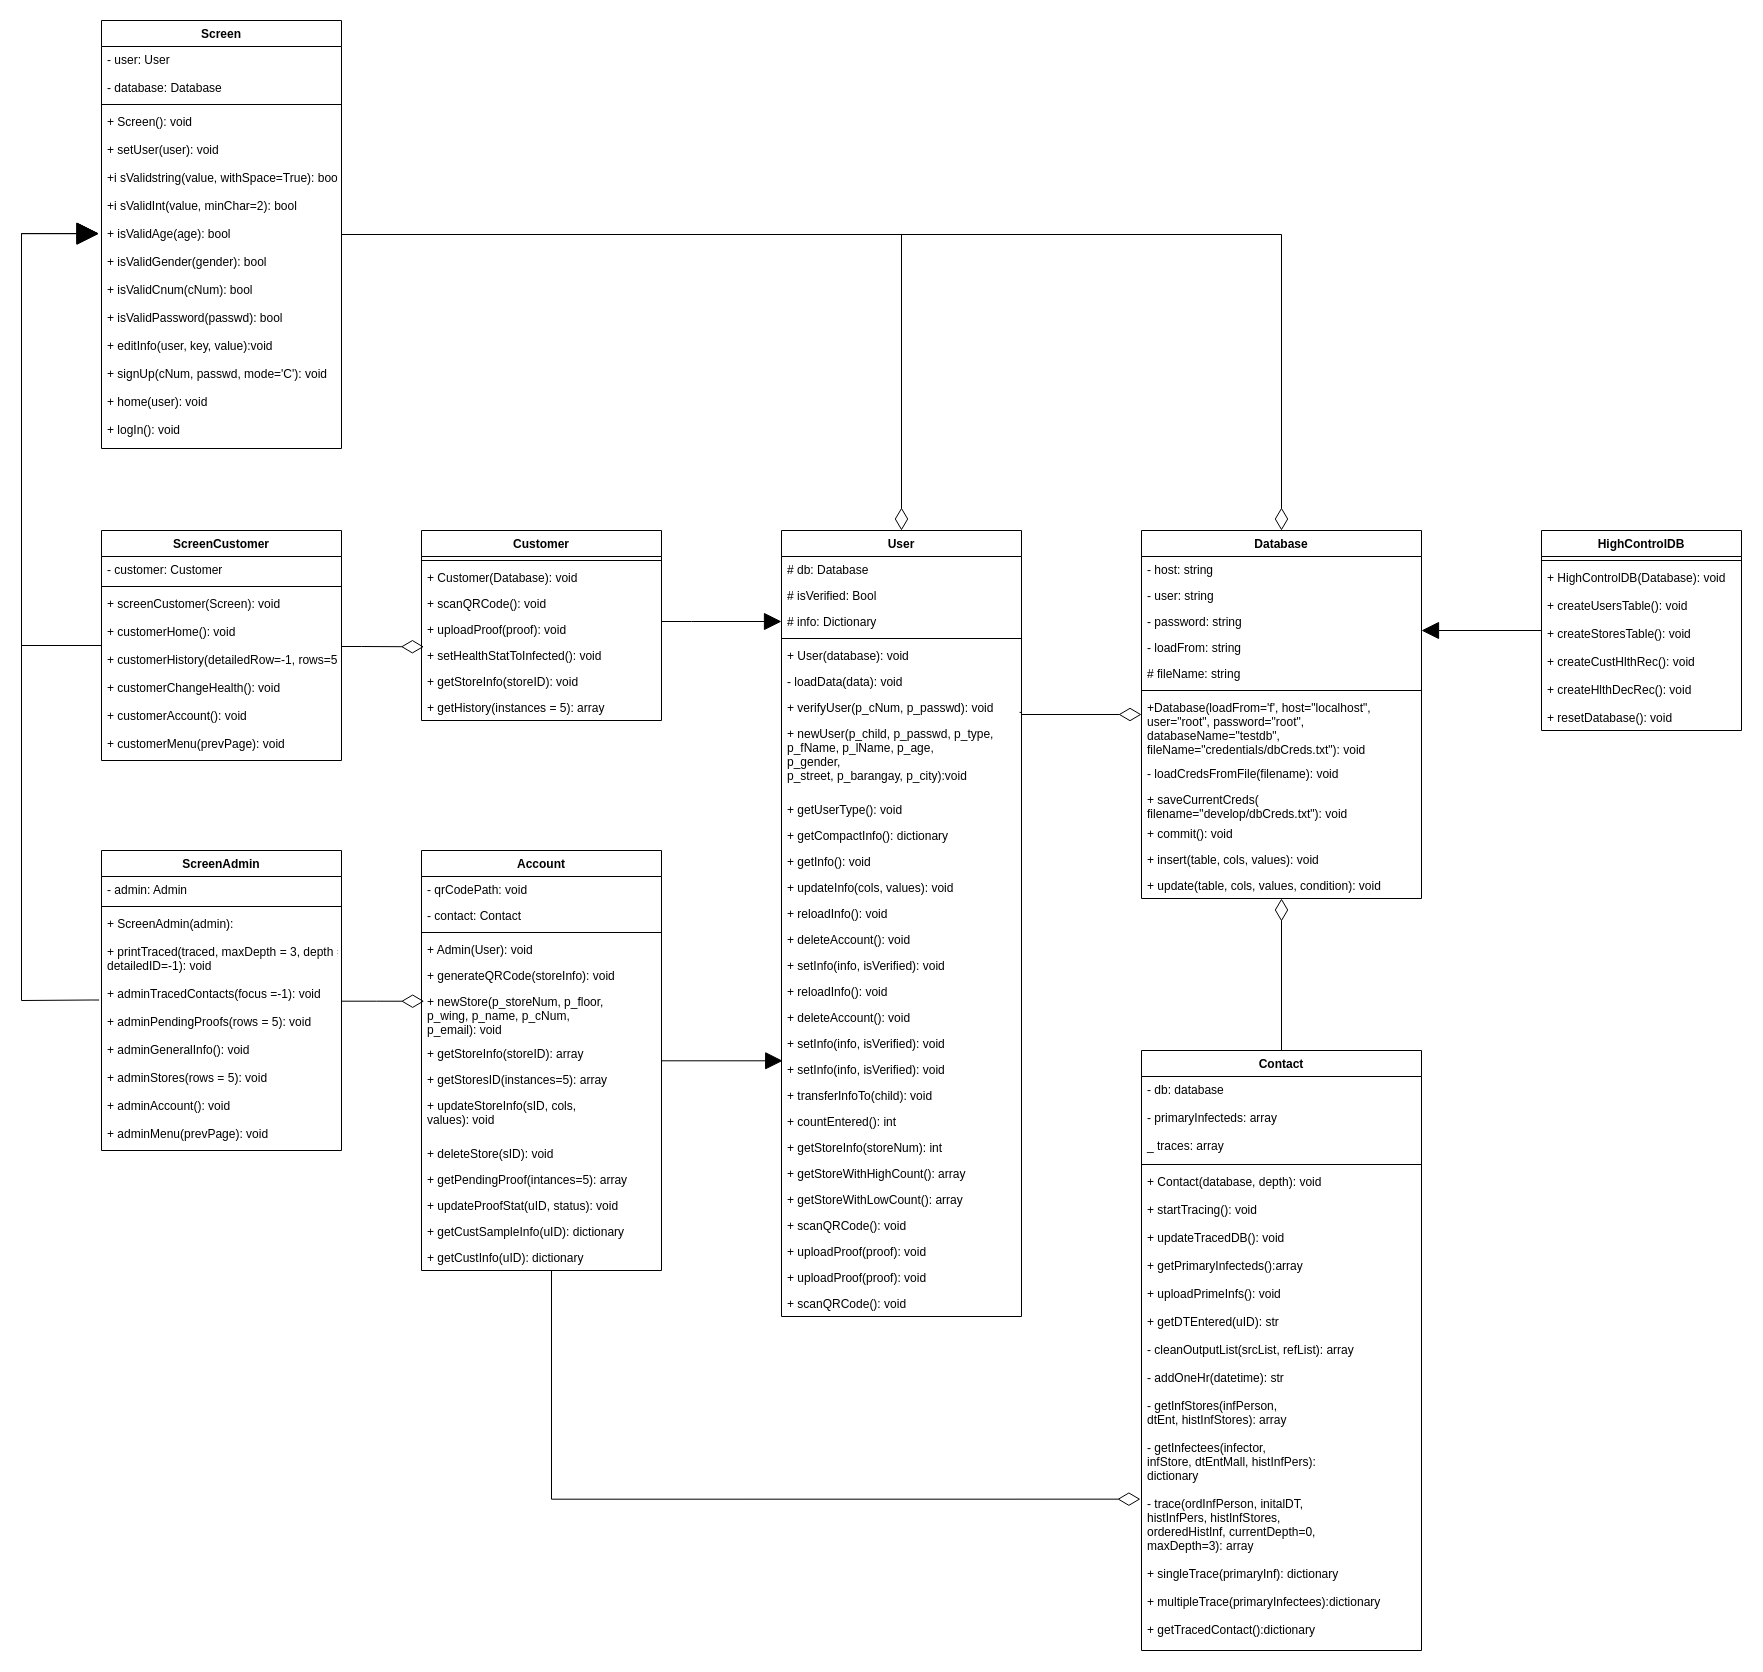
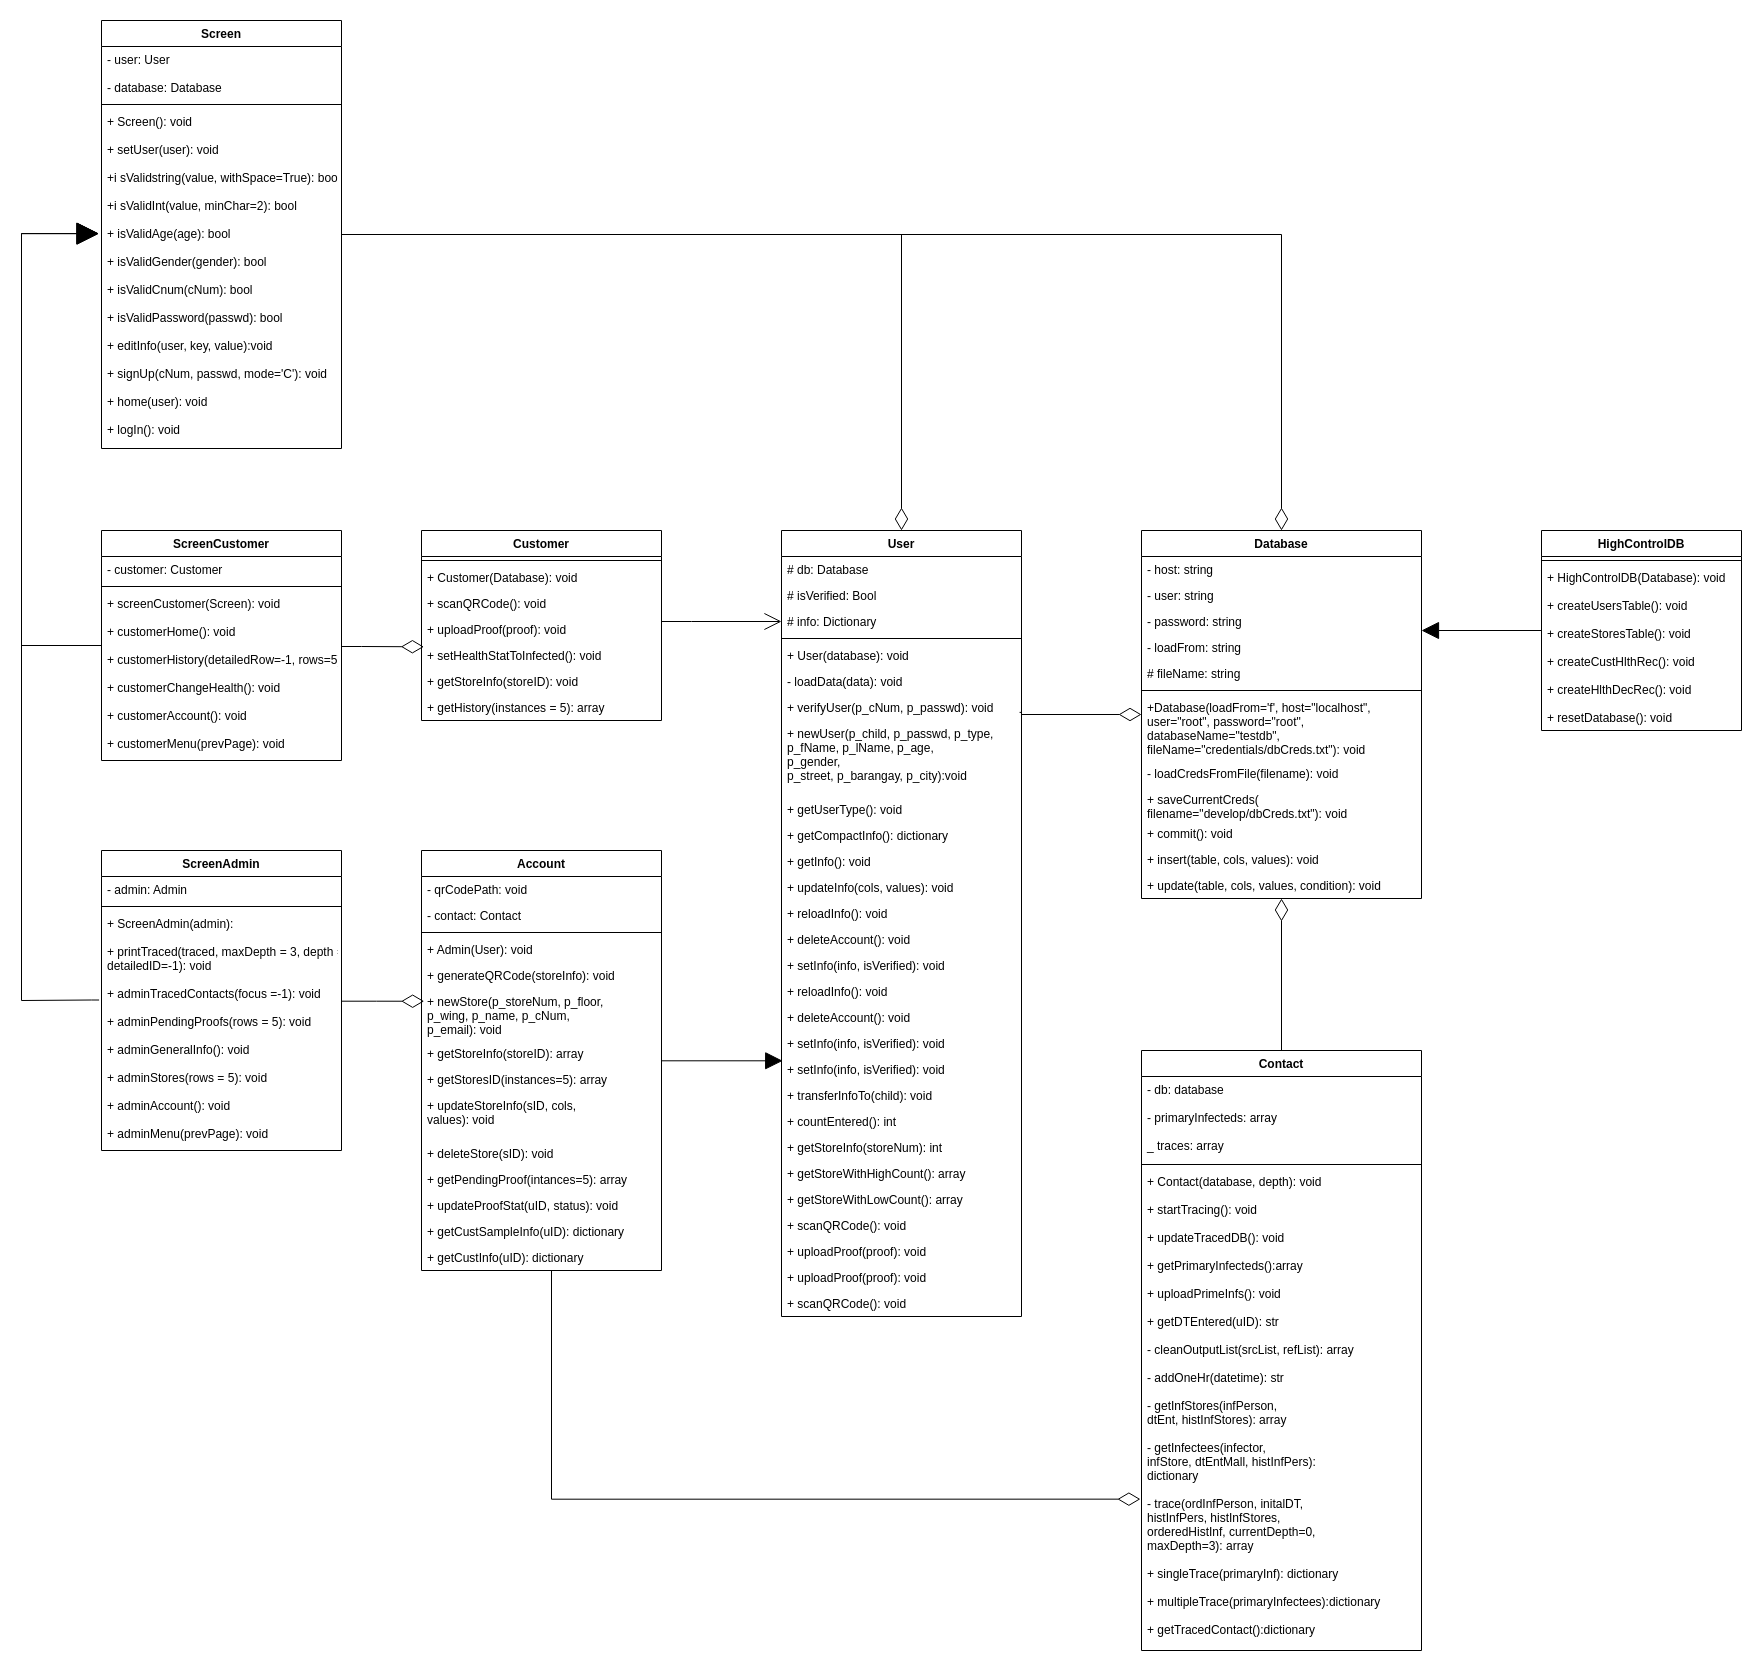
edge "Customer" -> "# info: Dictionary": arrowhead block -> open
